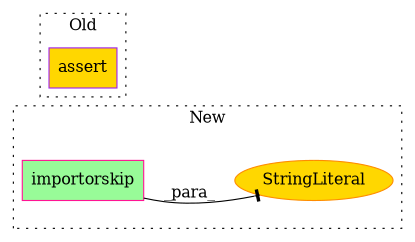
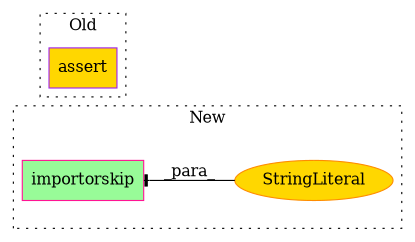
edge "importorskip" -> "StringLiteral": reversed
